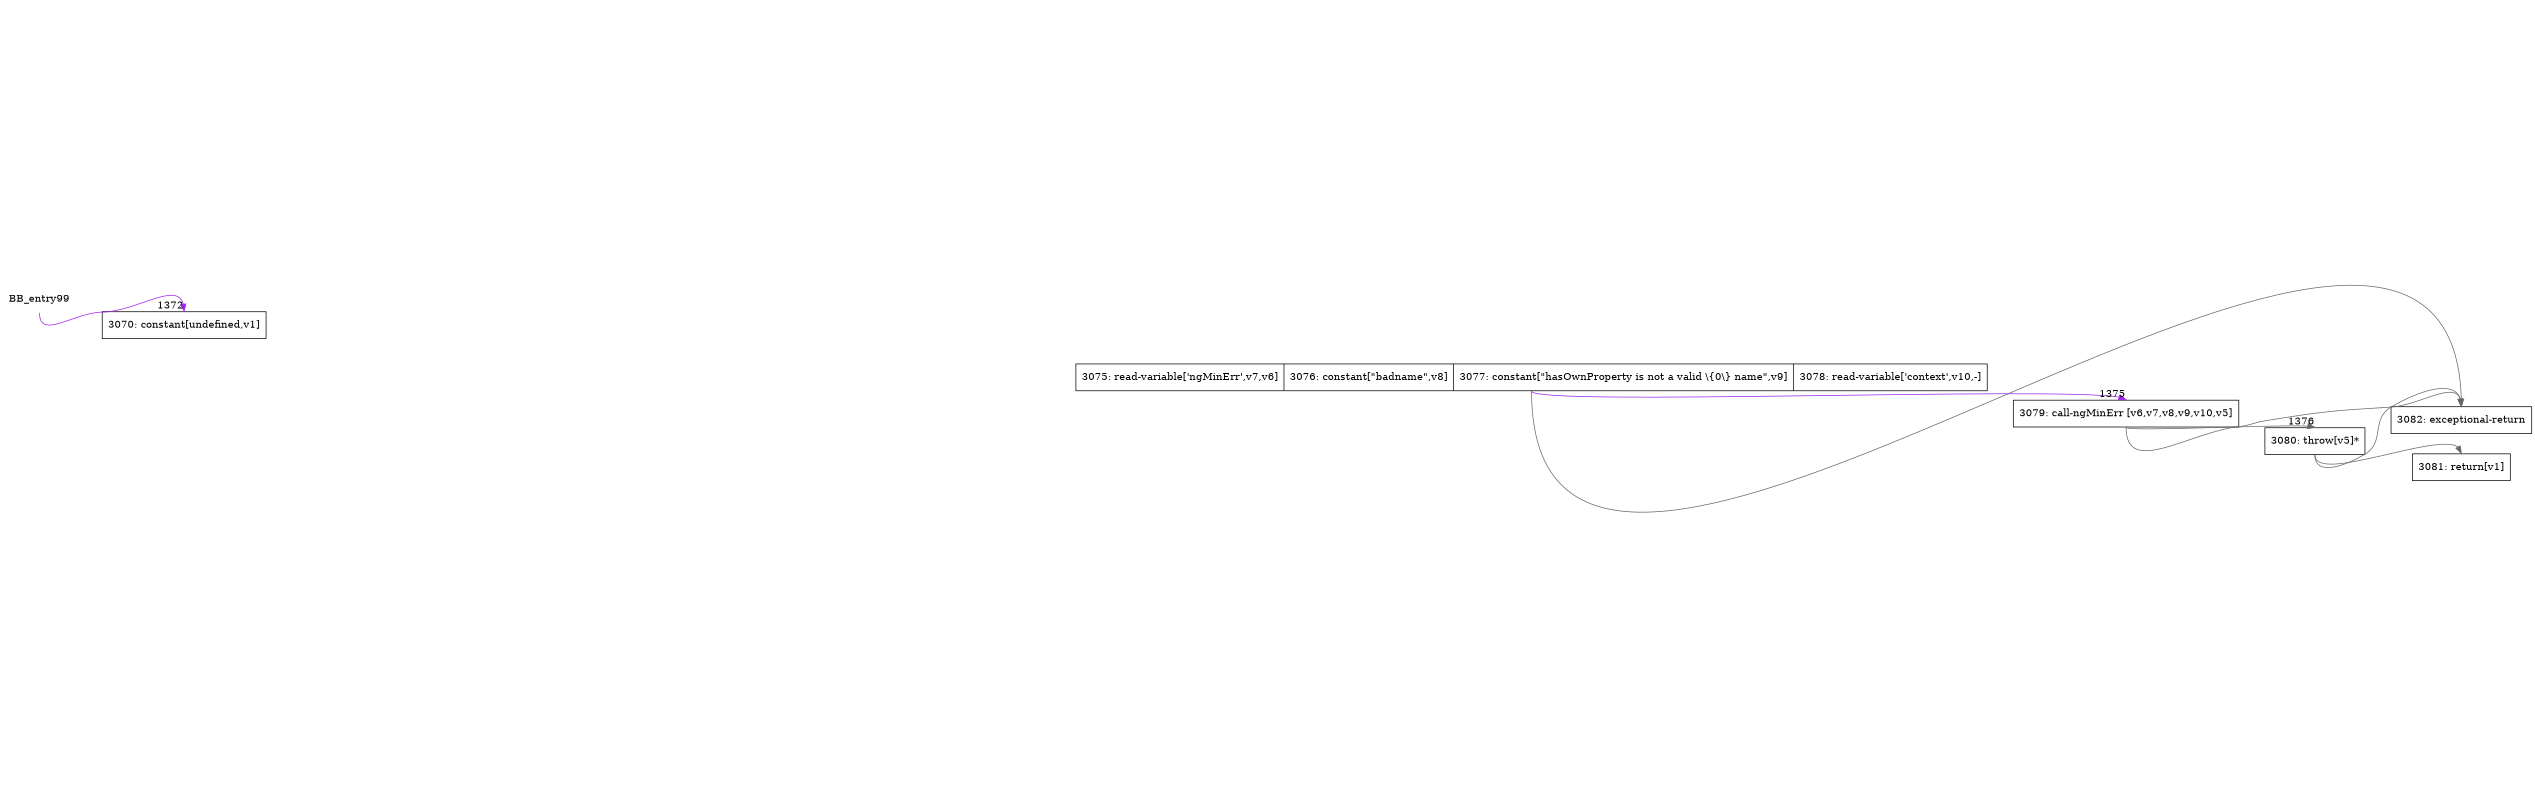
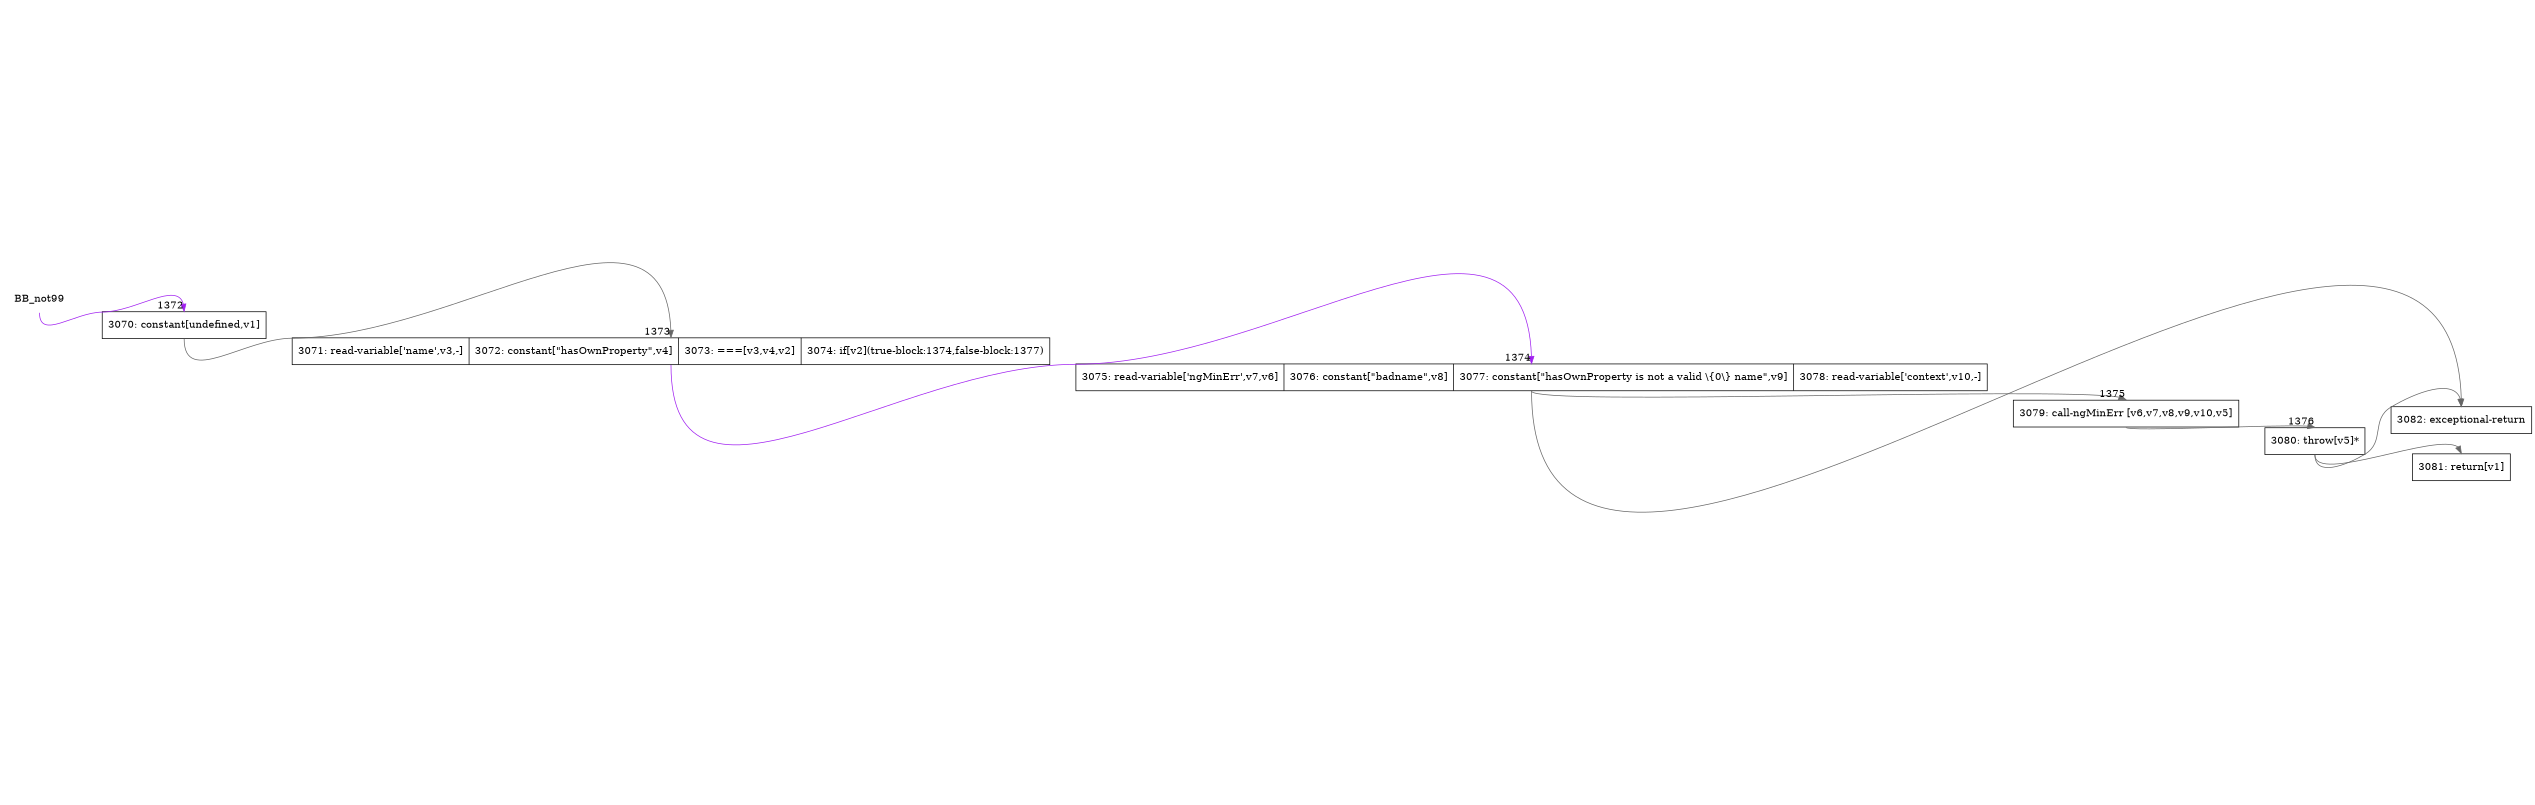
node "BB_entry99": label "BB_entry99" -> "BB_not99"
node "3071: read-variable['name',v3,-]": added
edge "3075: read-variable['ngMinErr',v7,v6]" -> "3079: call-ngMinErr [v6,v7,v8,v9,v10,v5]": color purple -> gray40
edge "3079: call-ngMinErr [v6,v7,v8,v9,v10,v5]" -> "3082: exceptional-return": removed
